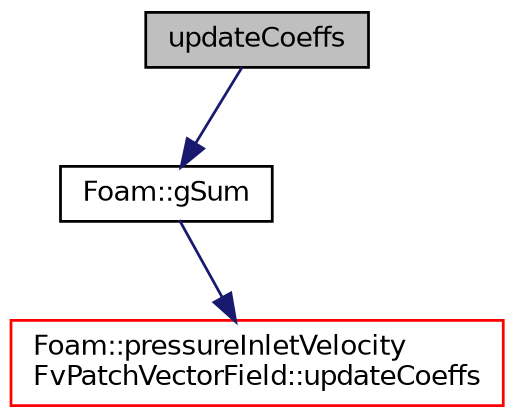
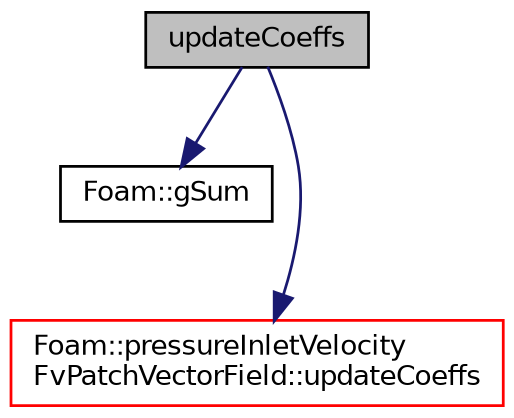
edge "Foam::gSum" -> "Foam::pressureInletVelocity FvPatchVectorField::updateCoeffs": now "updateCoeffs" -> "Foam::pressureInletVelocity FvPatchVectorField::updateCoeffs"
